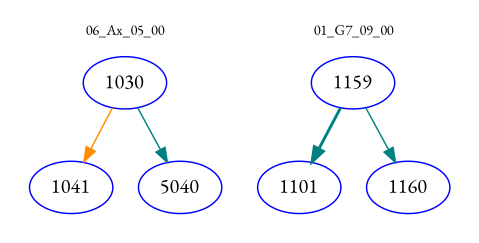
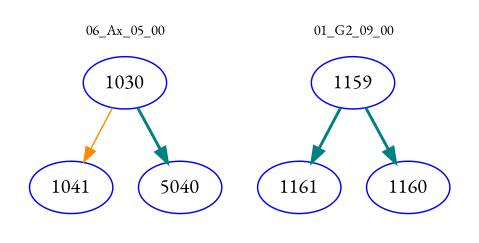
cluster "01_G7_09_00": label "01_G7_09_00" -> "01_G2_09_00"
edge "1030" -> "5040": style solid -> bold
edge "1159" -> "1160": style solid -> bold
node "1101": label "1101" -> "1161"
